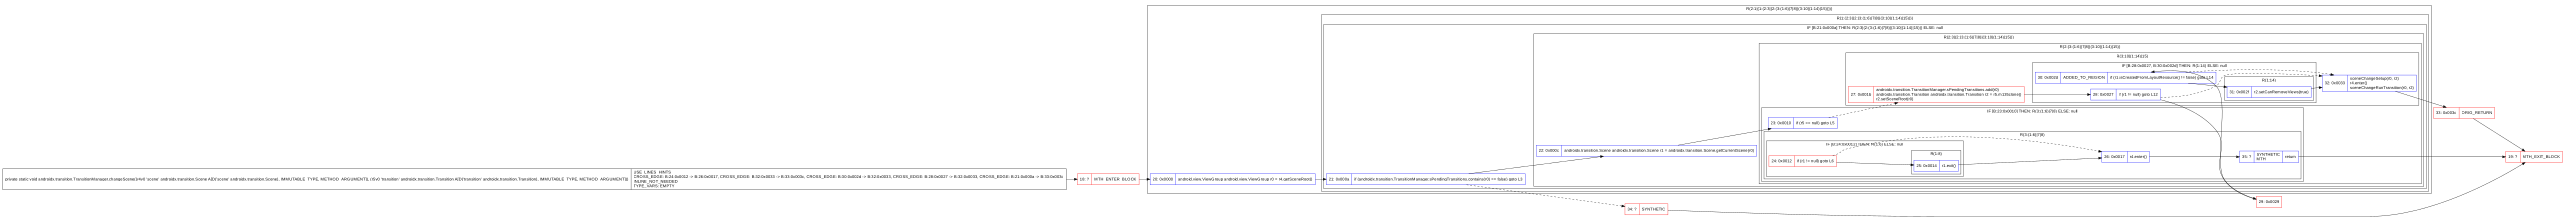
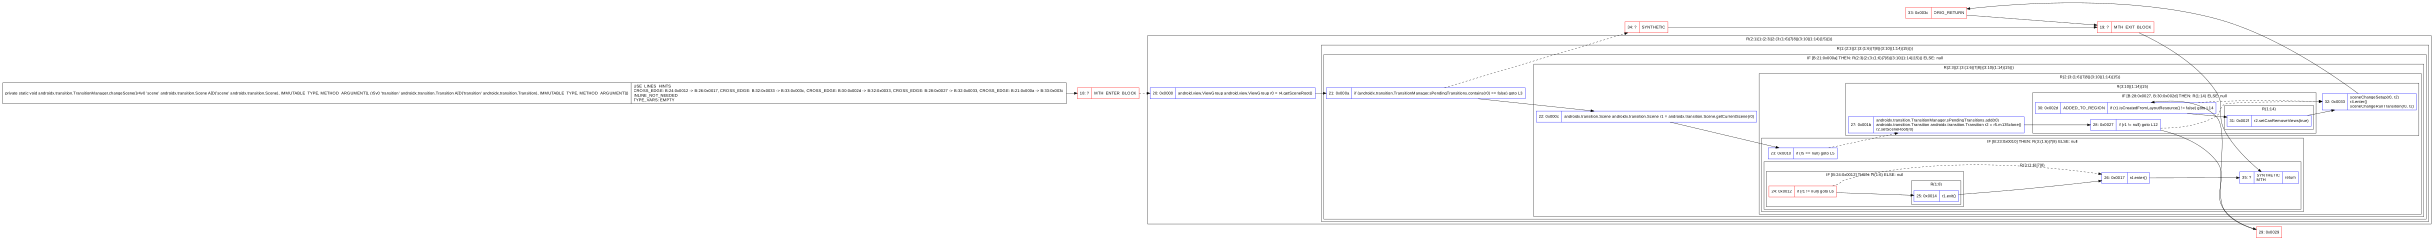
node "27: 0x001b": color red -> blue
edge "35: ?" -> "19: ?": reversed
edge "18: ?" -> "20: 0x0000": style solid -> dashed
